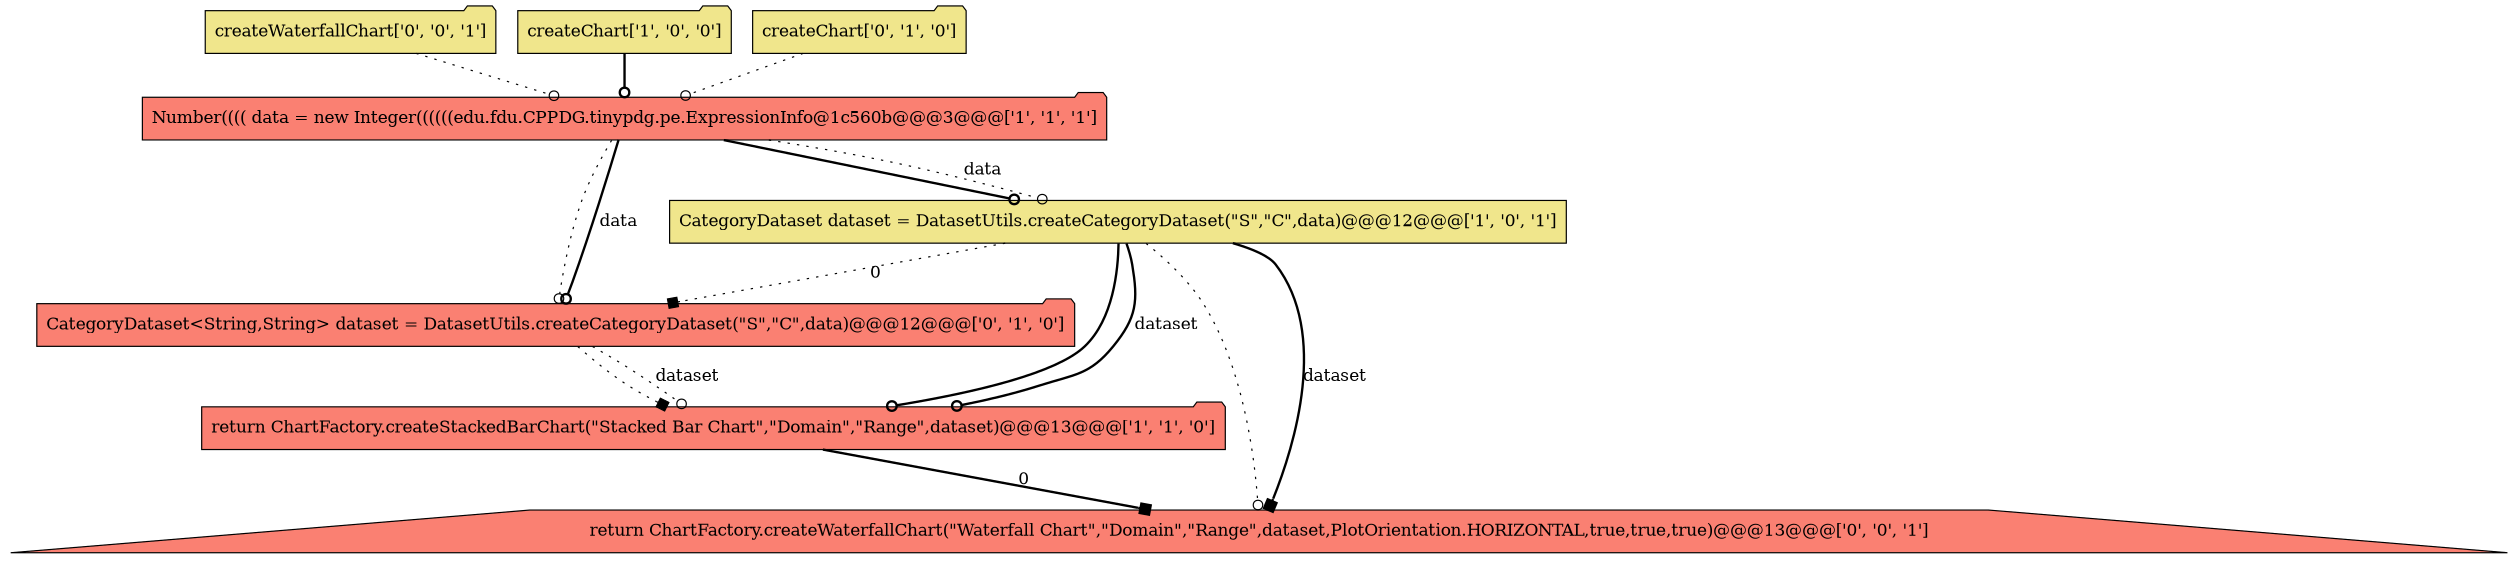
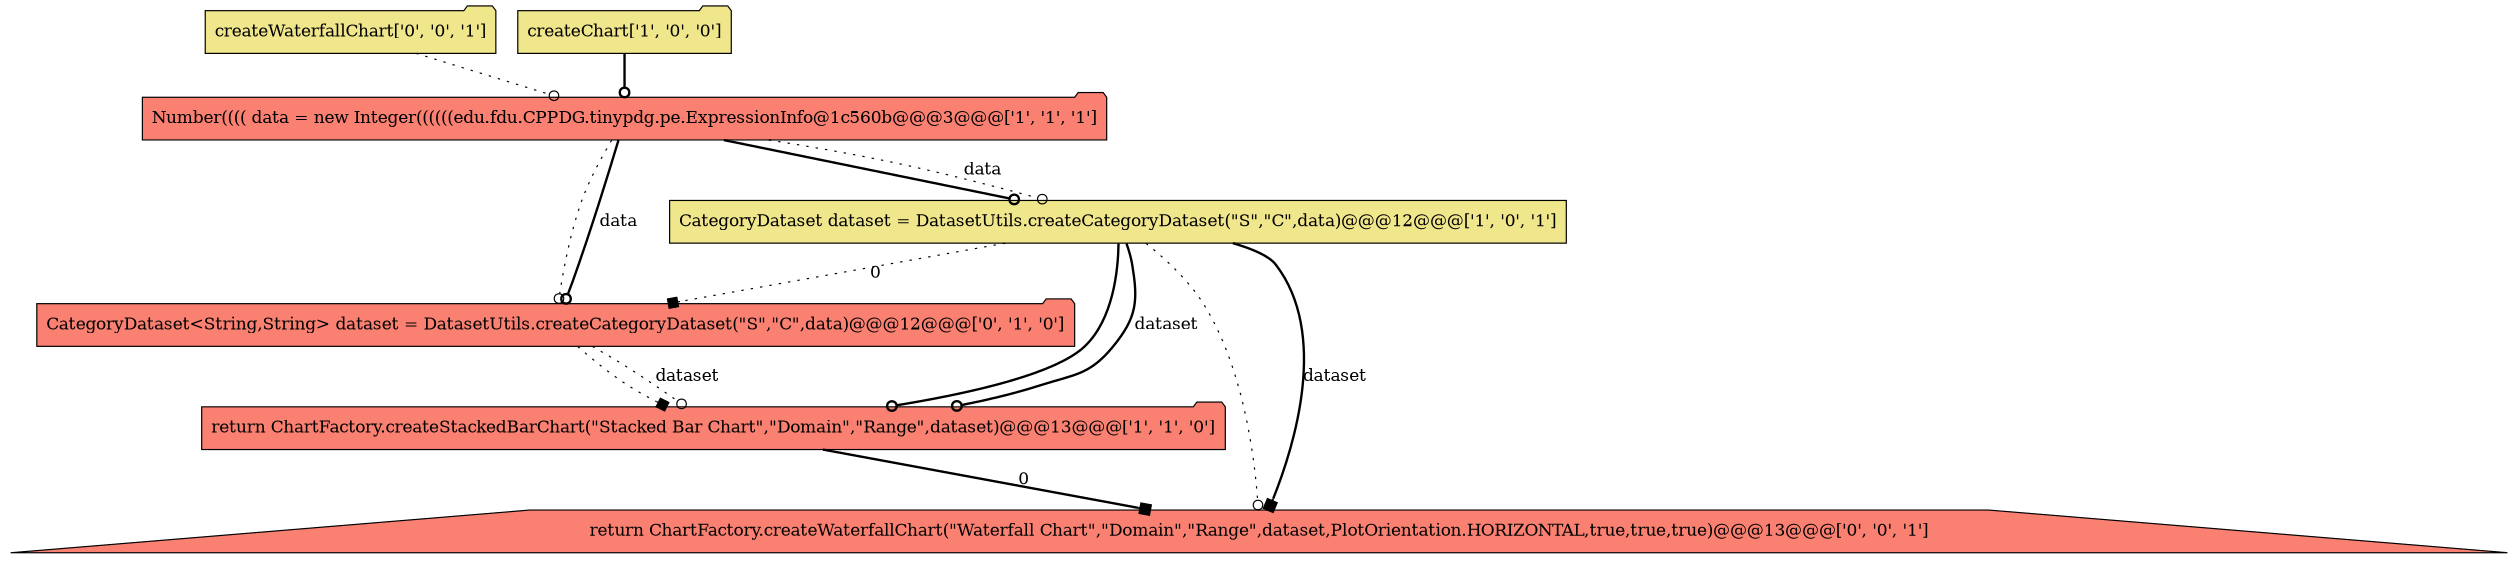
node "createChart['0', '1', '0']": removed
